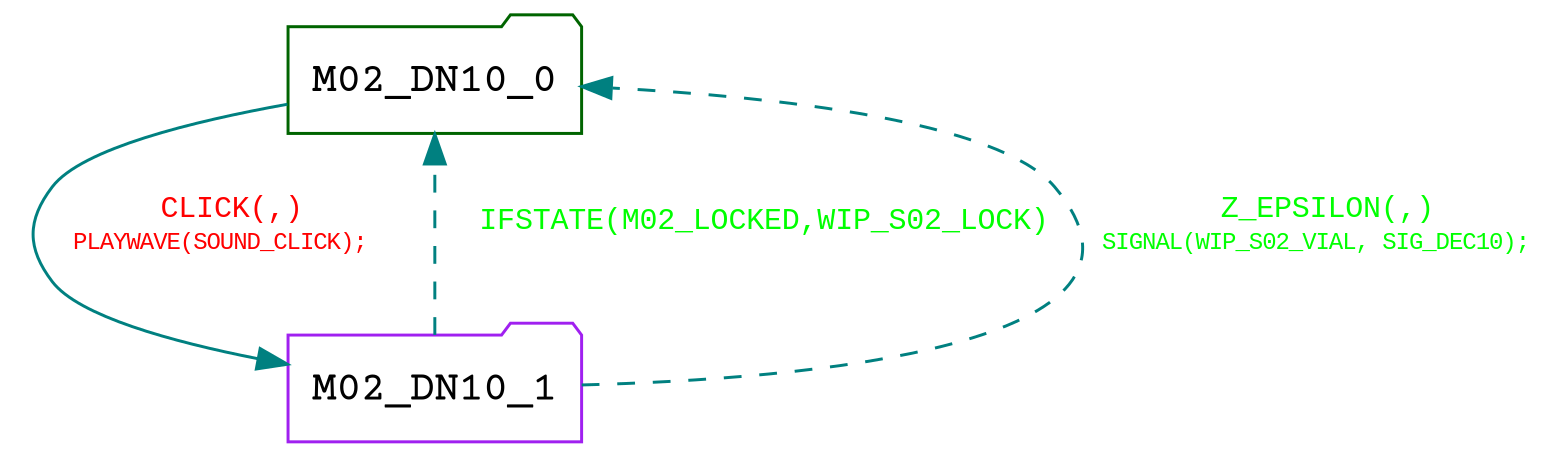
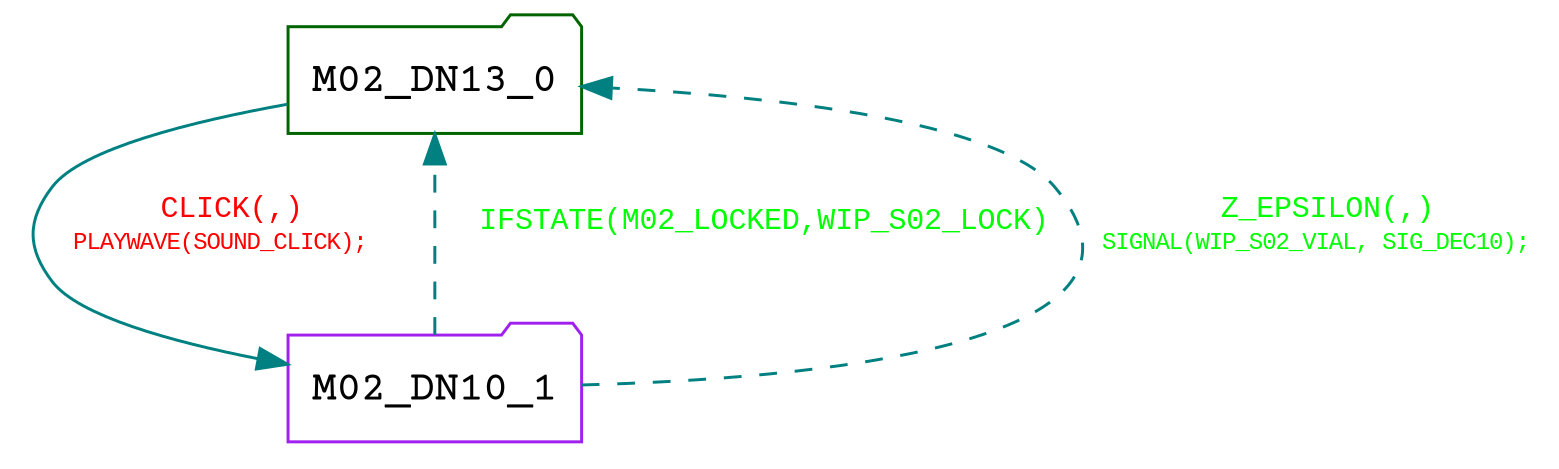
node "M02_DN10_0": label "M02_DN10_0" -> "M02_DN13_0"
